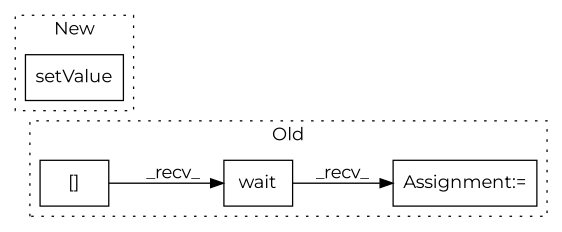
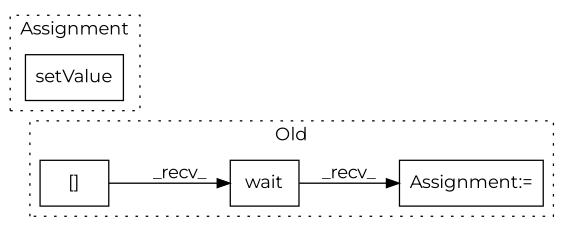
cluster "New": label "New" -> "Assignment"
